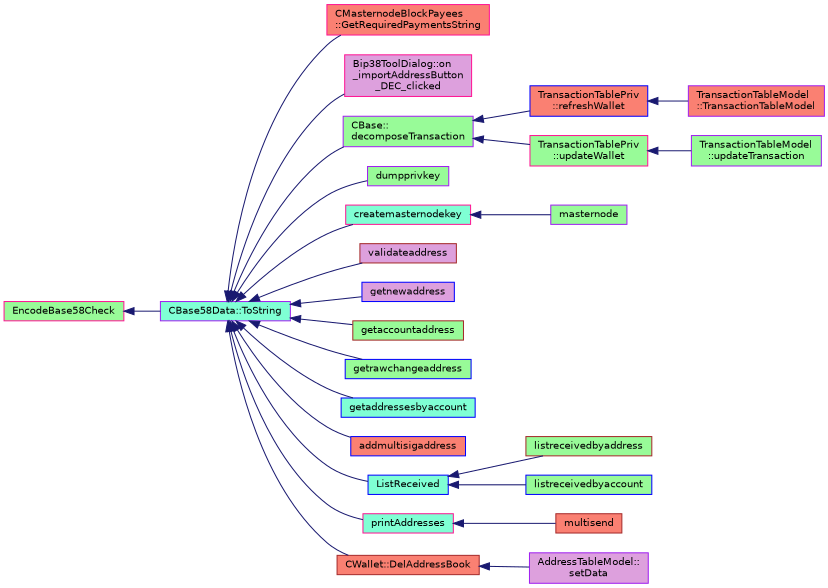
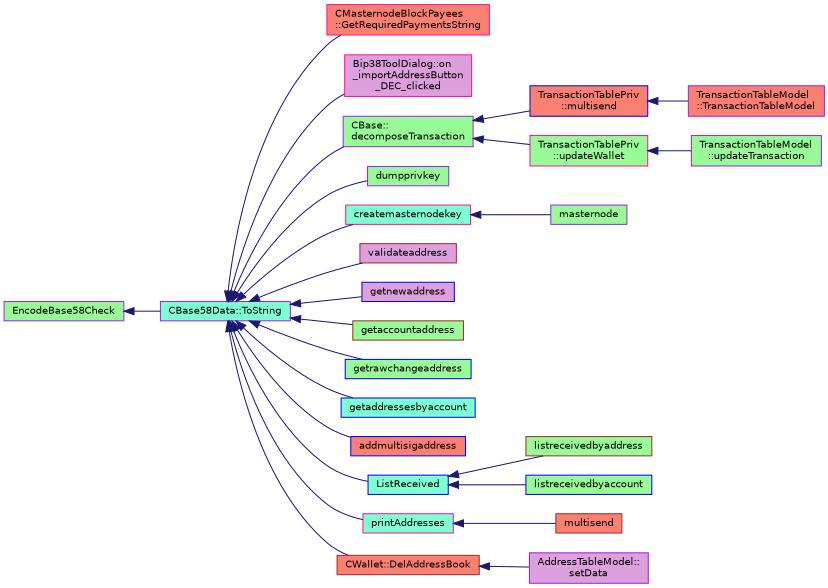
node "TransactionTablePriv ::refreshWallet": label "TransactionTablePriv ::refreshWallet" -> "TransactionTablePriv ::multisend"
node "EncodeBase58Check": color deeppink -> purple
